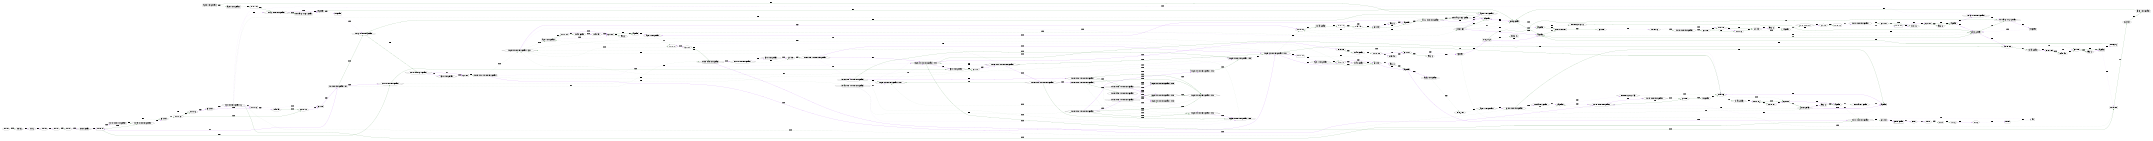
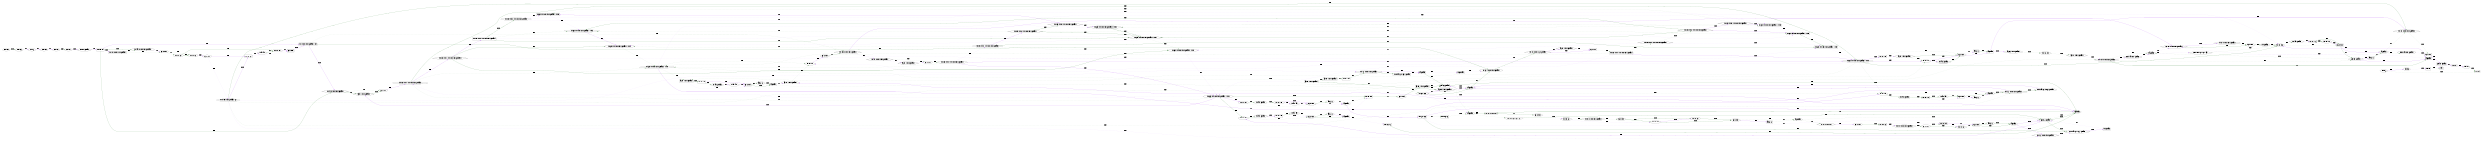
edge "pop r13" -> "pop r14": reversed
edge "mov qword [ rsp + address ] , rbp" -> "mov rbp , rdi": reversed
